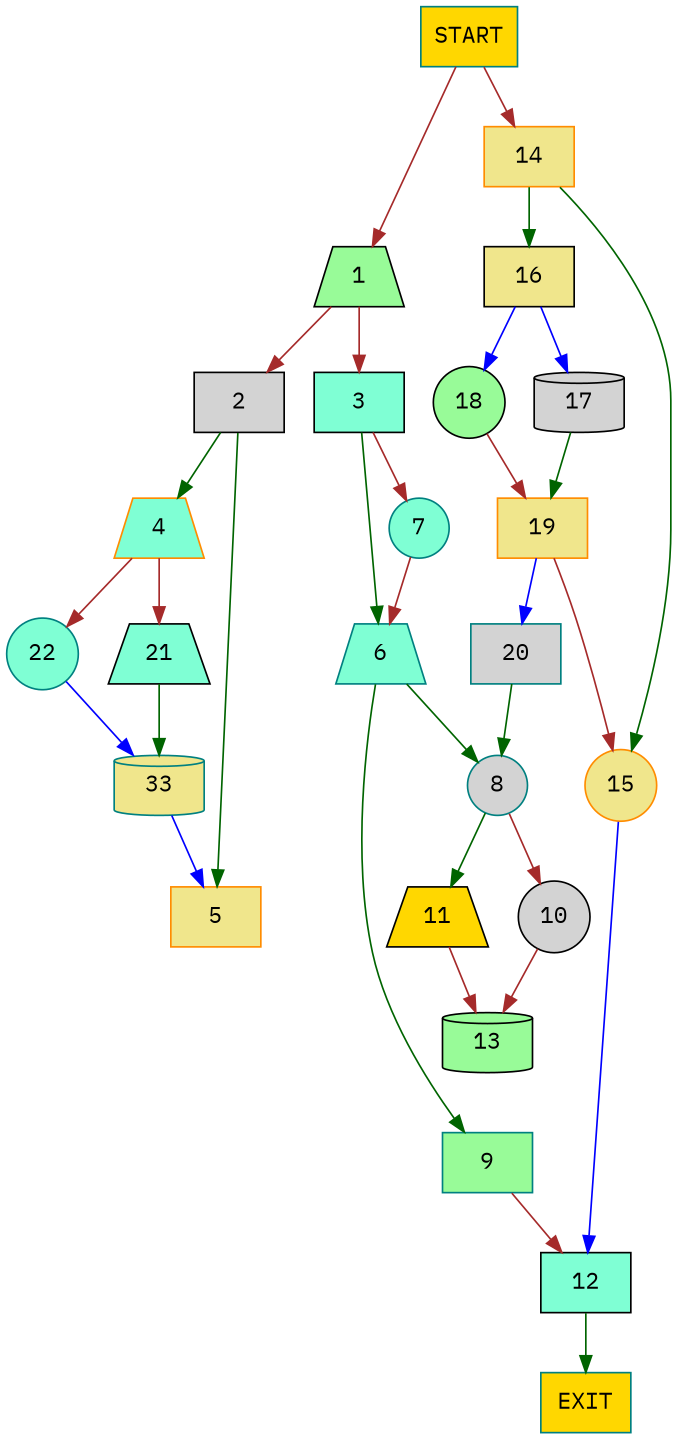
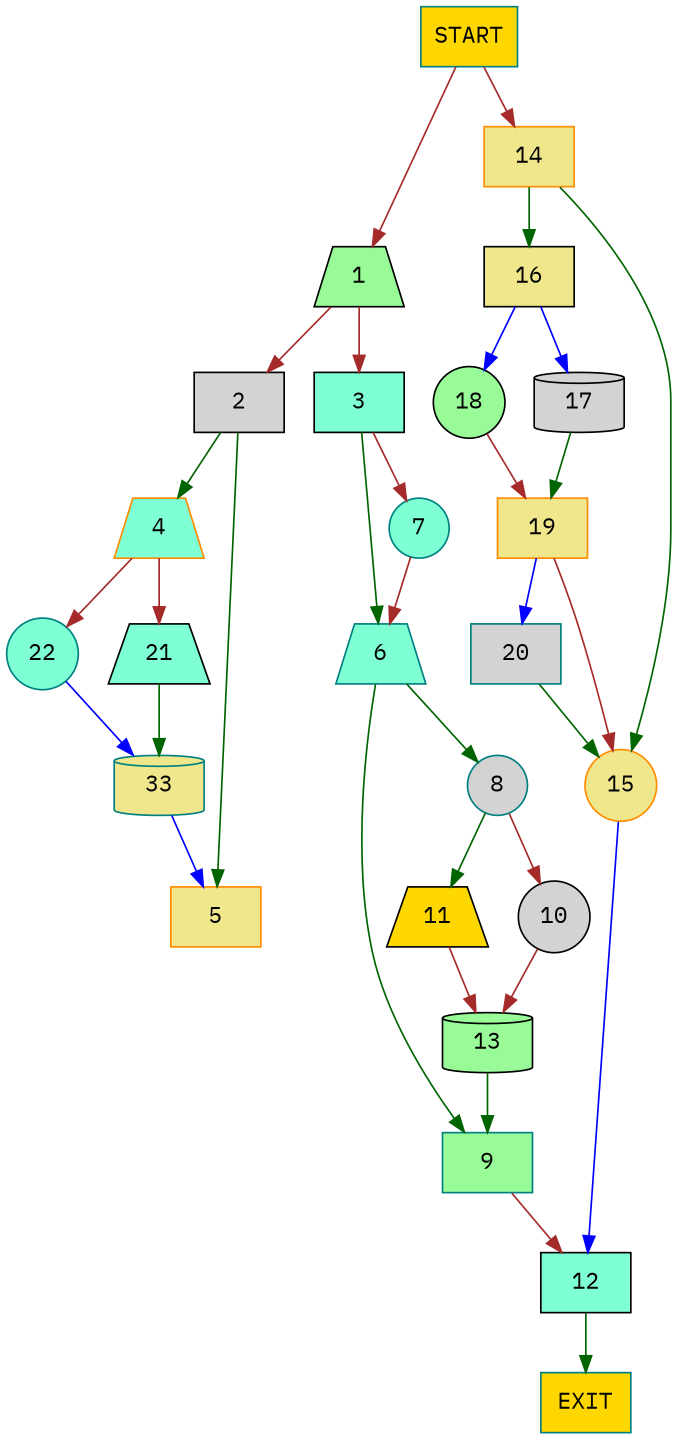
edge "20" -> "8": now "20" -> "15"
edge "13" -> "9": added
